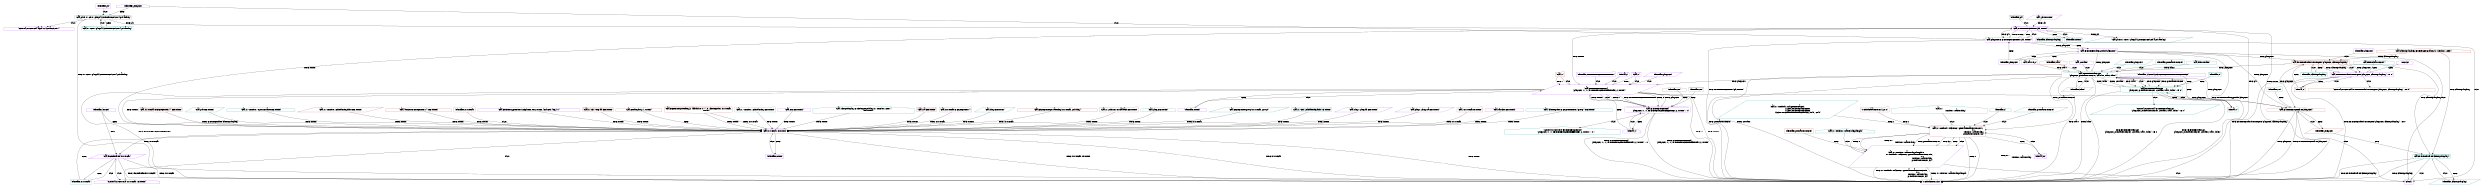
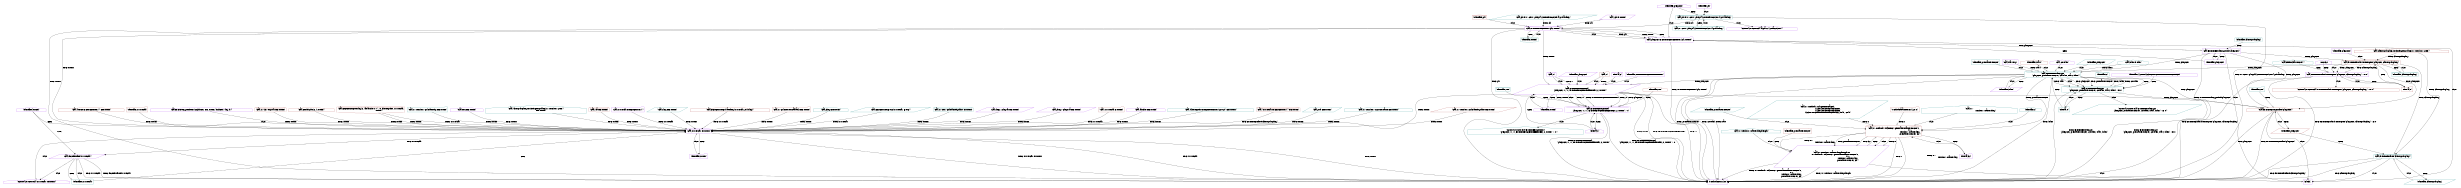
edge "(Call,EVP_PKEY_CTX_new(pk, NULL))" -> "(Call,pk = s->cert->pkeys[SSL_PKEY_GOST94].privatekey)": reversed
edge "(Call,BN_bin2bn(p, i, NULL))" -> "(Call,srvr_ecdh != NULL)": label "CFG: " -> "DDG: NULL"
